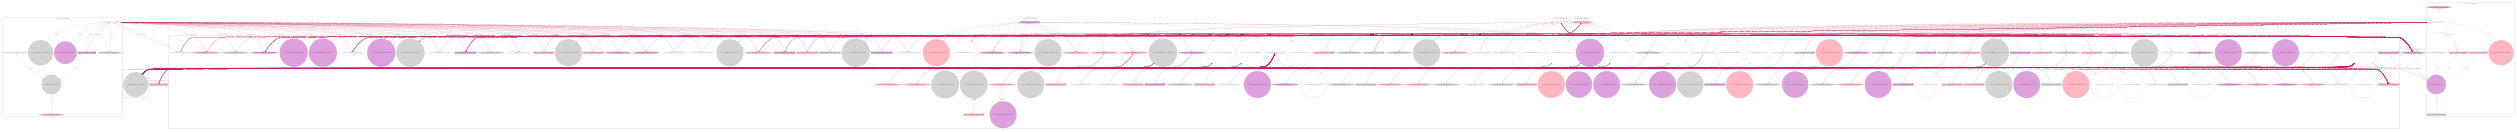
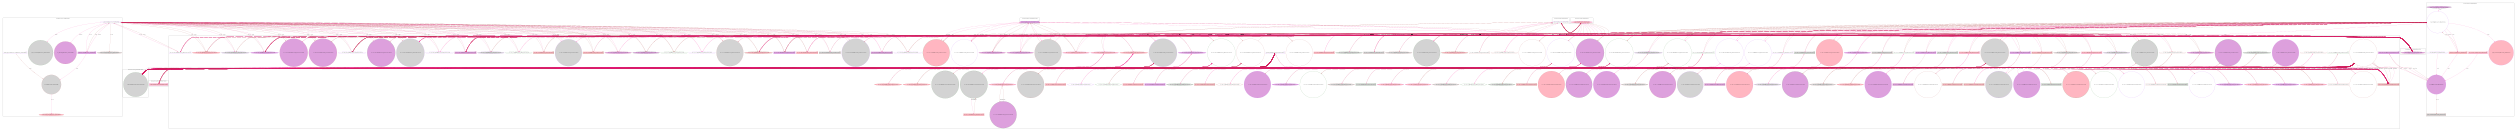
edge "1_fwatchdog#ServerID_667d78fb58-2fhs5" -> "10.1.80.1:55708#ServerID_OuterContainerID": now "1_fwatchdog#ServerID_667d78fb58-2fhs5" -> "10.1.80.1:40984#ServerID_OuterContainerID"
